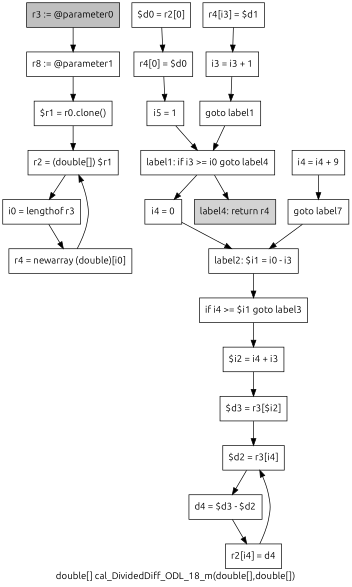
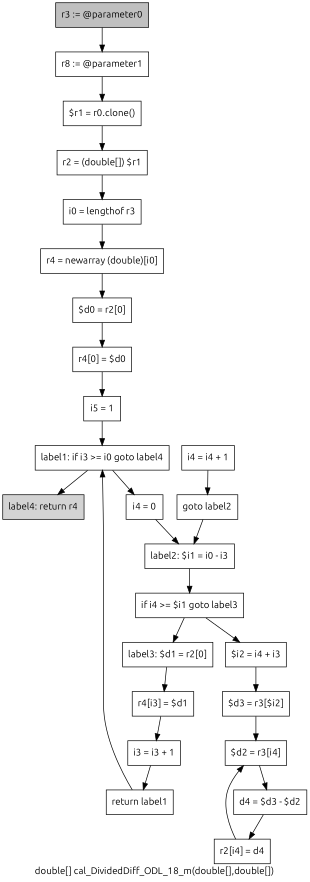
node "goto label1": label "goto label1" -> "return label1"
node "i4 = i4 + 9": label "i4 = i4 + 9" -> "i4 = i4 + 1"
node "goto label7": label "goto label7" -> "goto label2"
edge "r4 = newarray (double)[i0]" -> "r2 = (double[]) $r1": now "r4 = newarray (double)[i0]" -> "$d0 = r2[0]"
node "label3: $d1 = r2[0]": added
